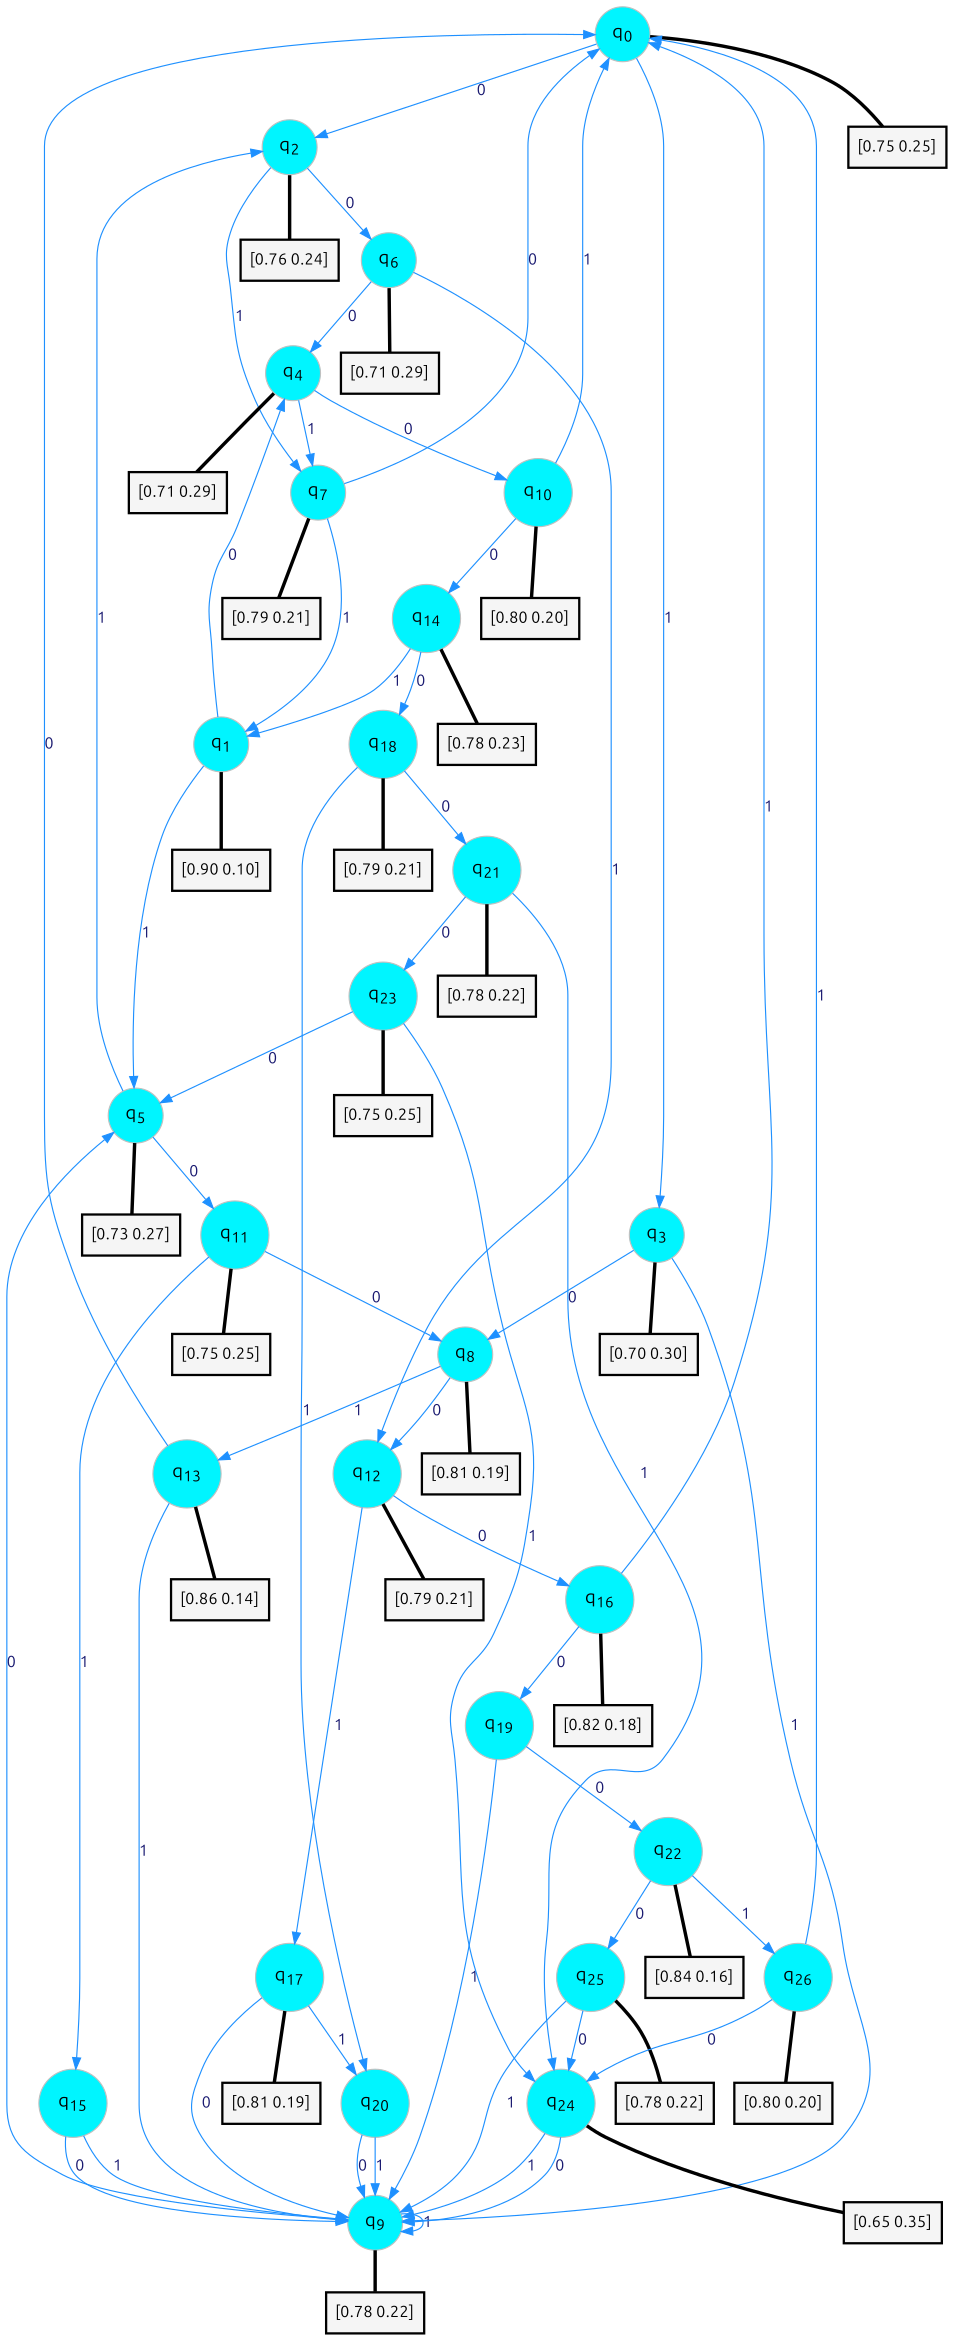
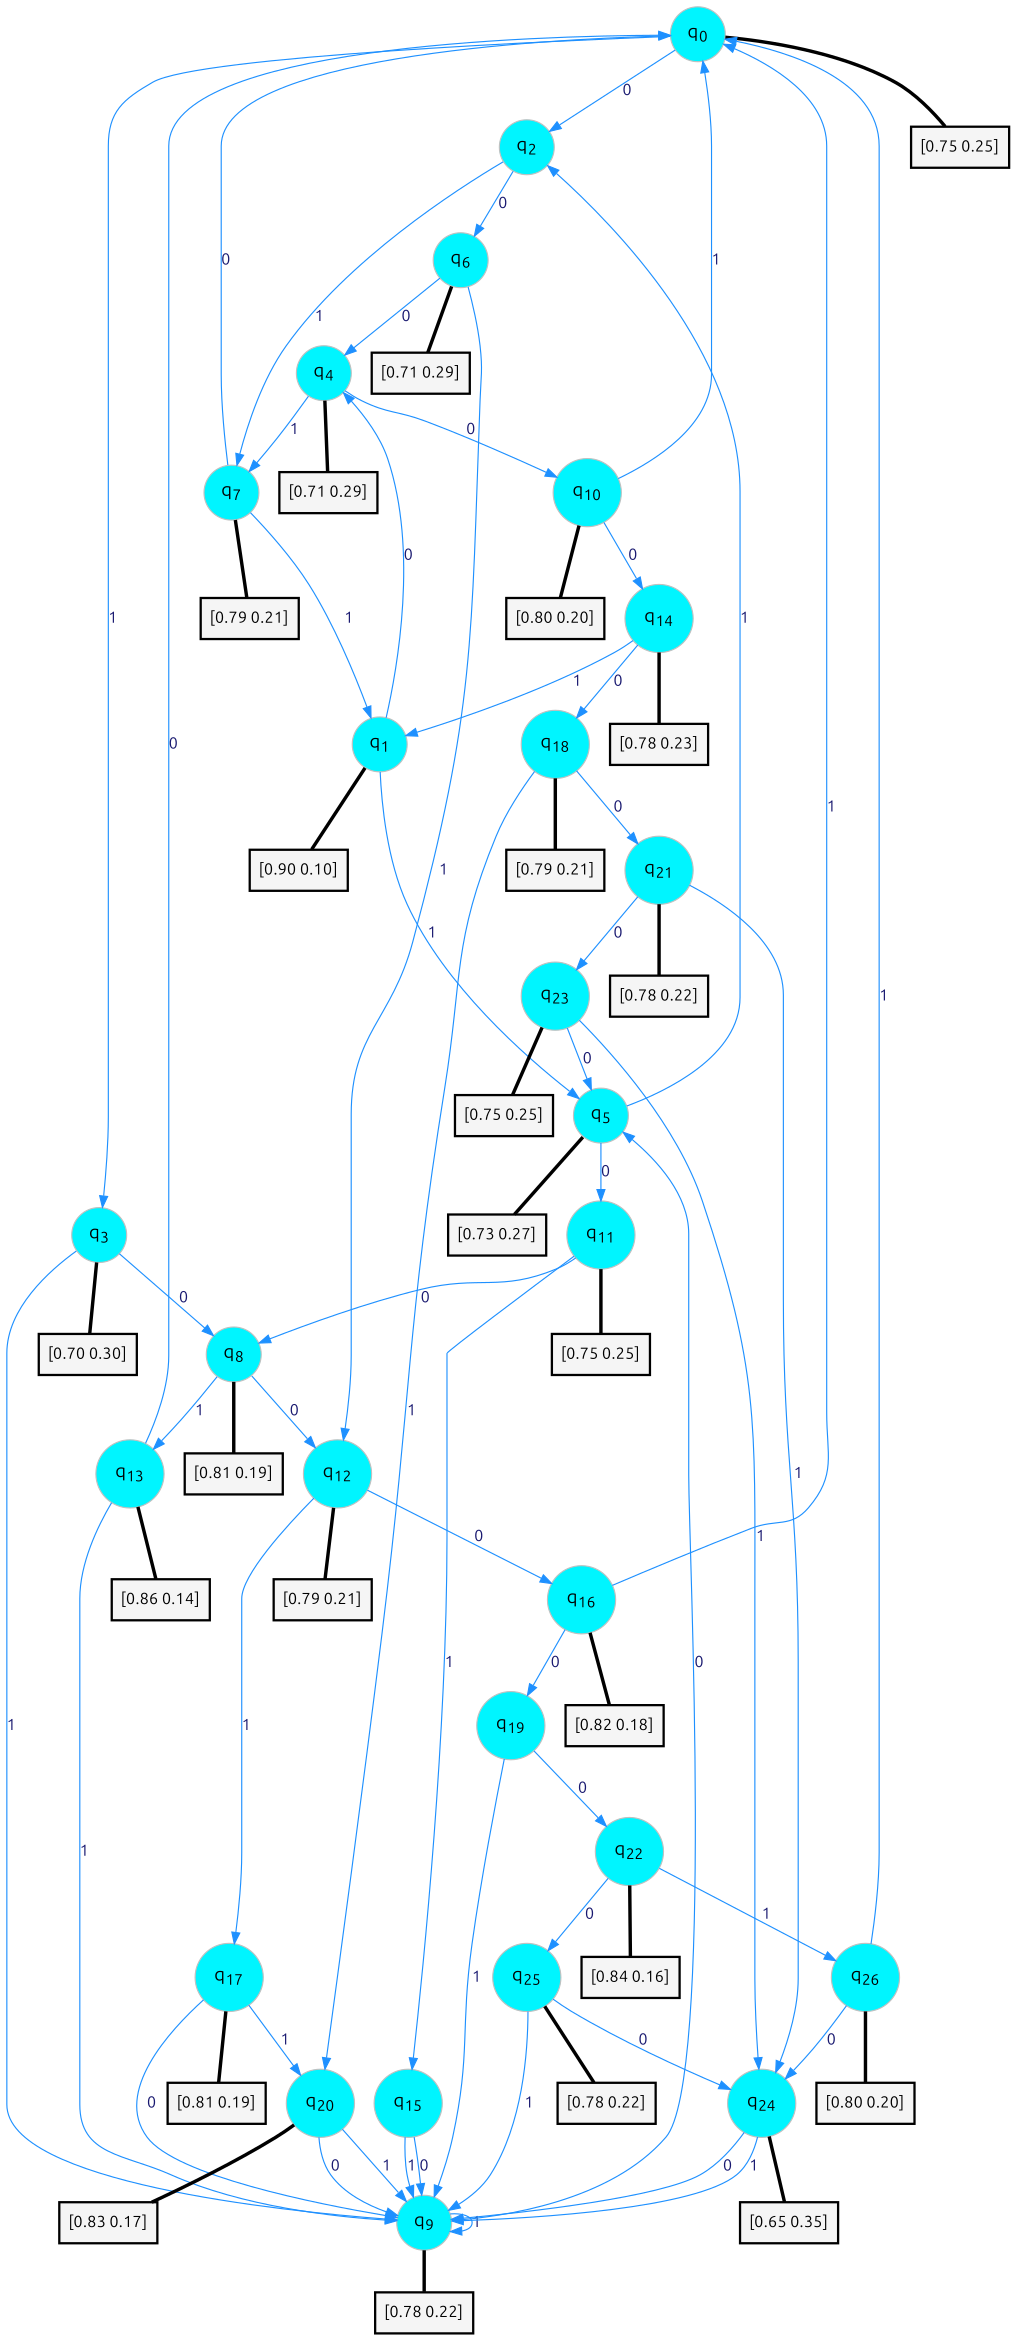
node "[0.76 0.24]": removed
node "[0.83 0.17]": added
